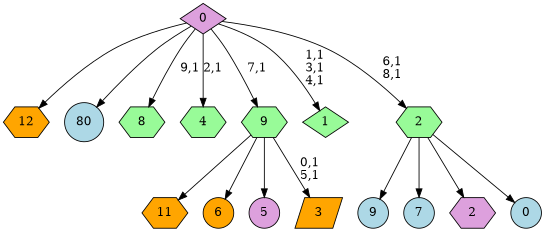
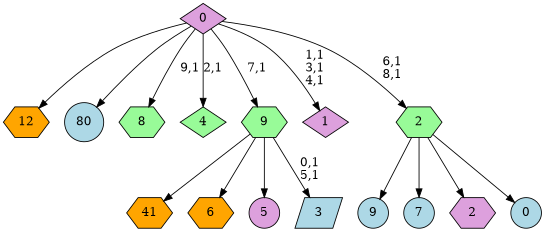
node "4": shape hexagon -> diamond
node "1": fillcolor palegreen -> plum
node "11": label "11" -> "41"
node "6": shape circle -> hexagon
node "3": fillcolor orange -> lightblue
